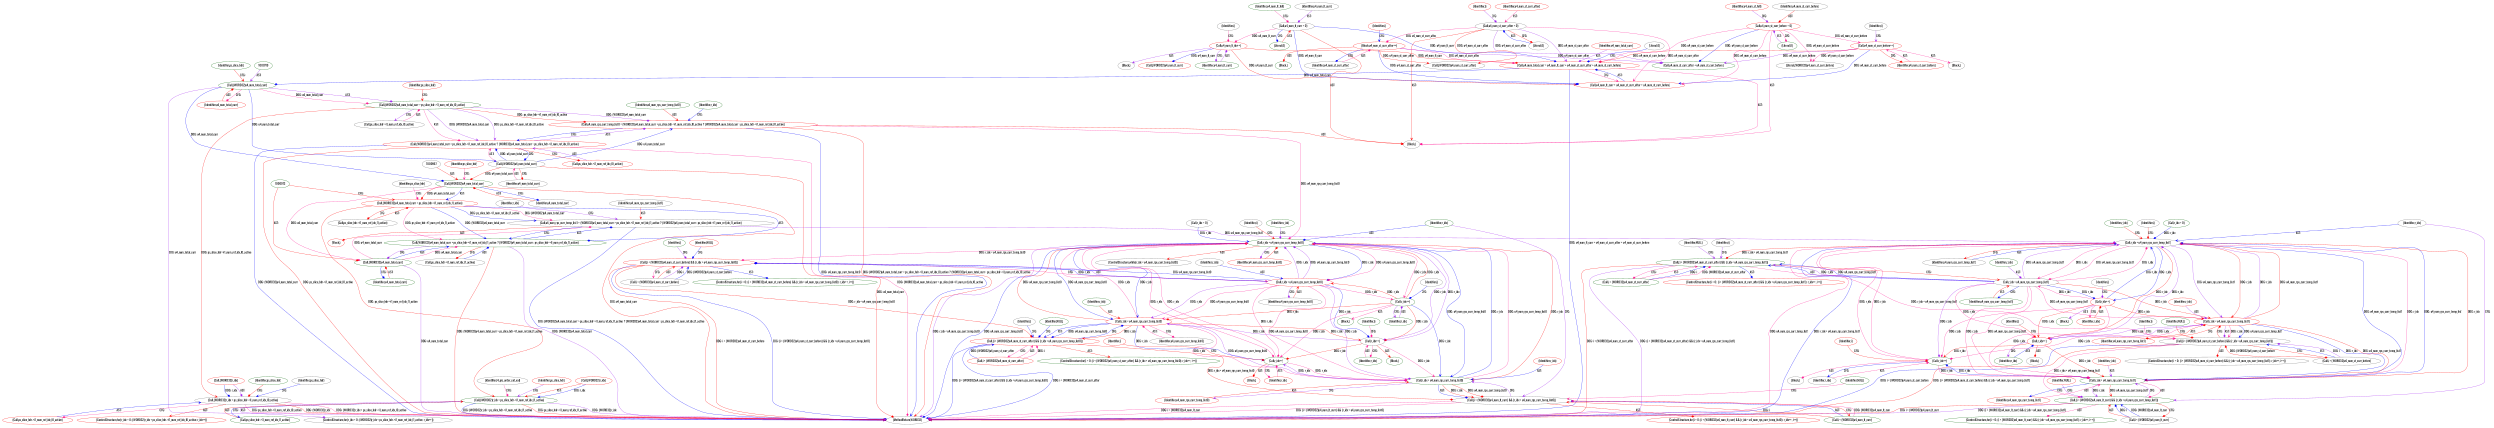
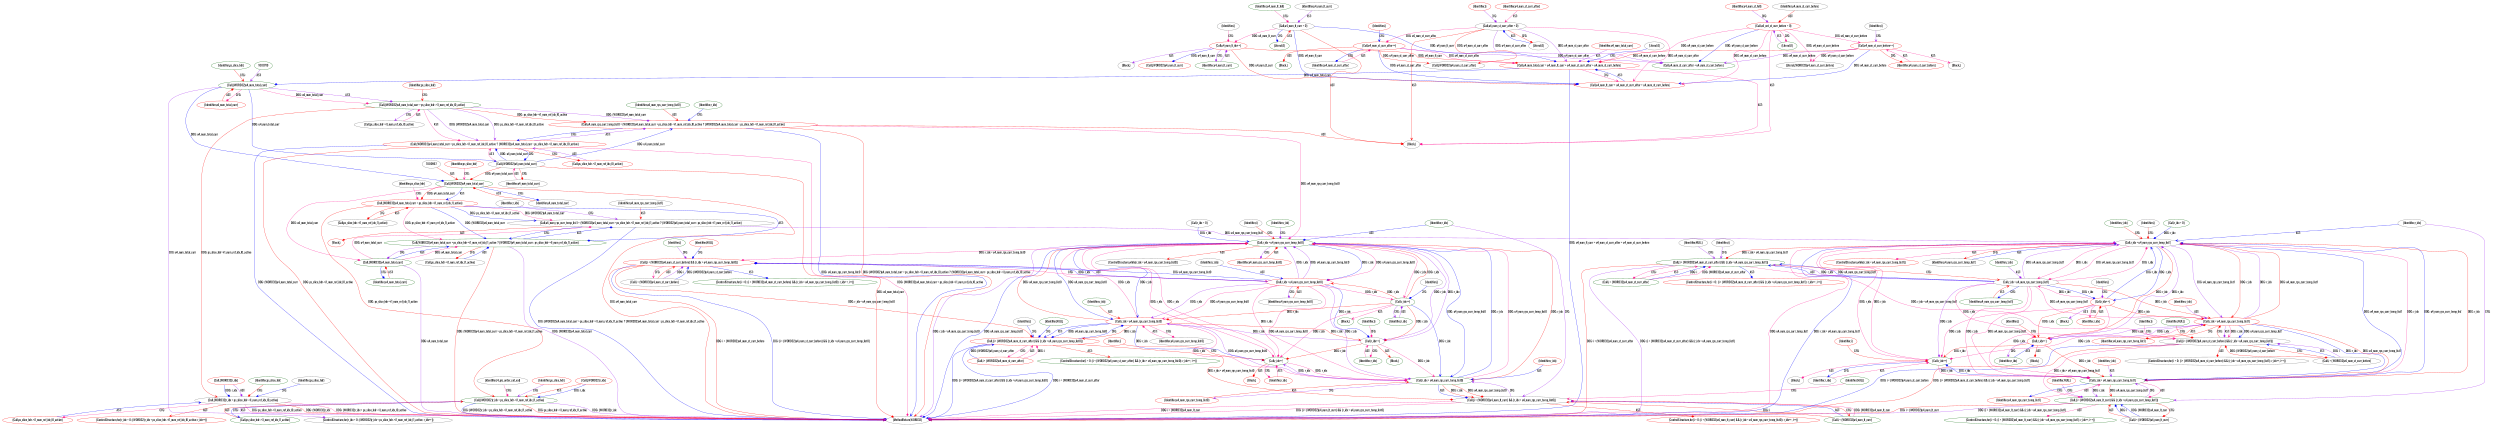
node "(Call,u4_num_st_curr_before = 0)": label "(Call,u4_num_st_curr_before = 0)" -> "(Call,u4_cnt_st_curr_before = 0)"
node "(Block,u4_num_st_curr_after++)": label "(Block,u4_num_st_curr_after++)" -> "(Call,u4_num_st_curr_after++)"
node "1000973": removed
node "(ControlStructure,while(r_idx < u4_num_rps_curr_temp_list1))": added
